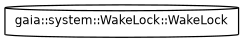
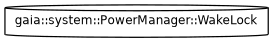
node "gaia::system::WakeLock::WakeLock": label "gaia::system::WakeLock::WakeLock" -> "gaia::system::PowerManager::WakeLock"
